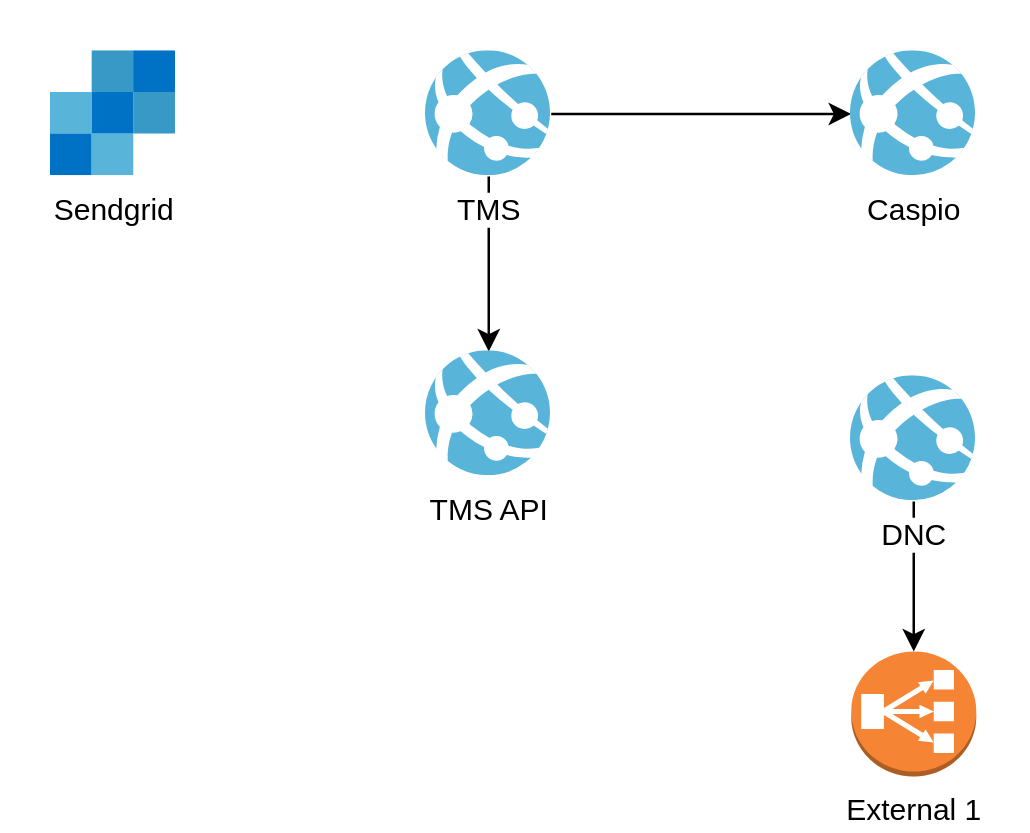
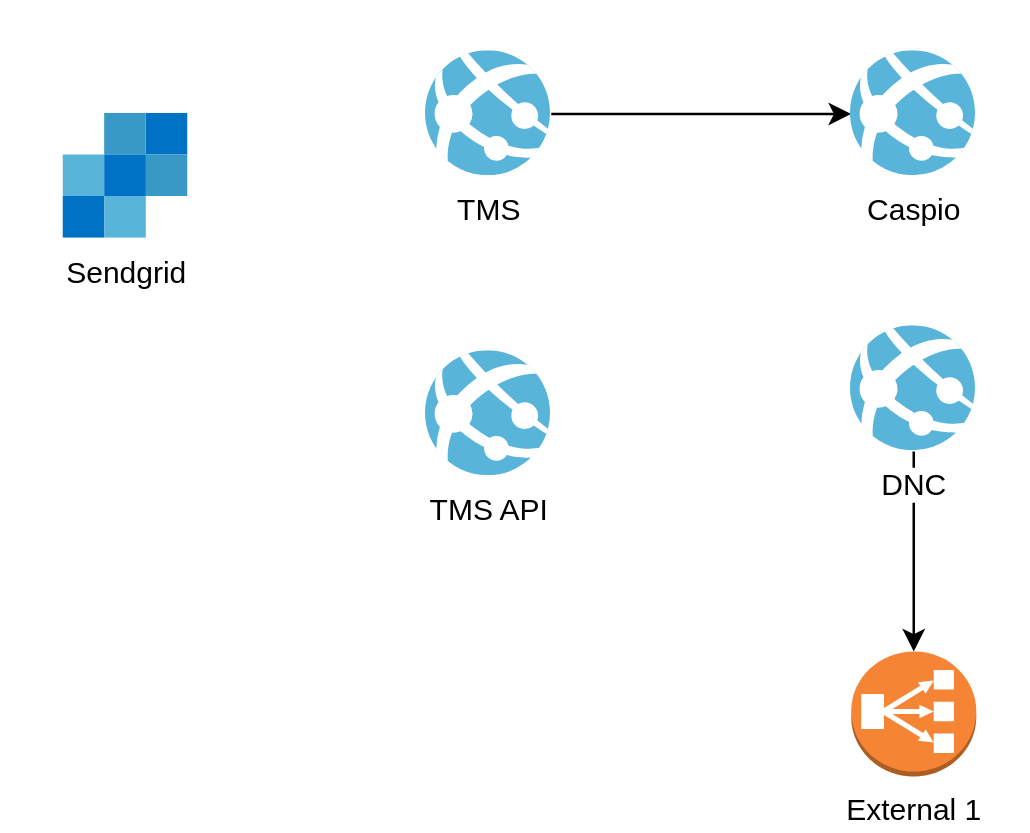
node "Sendgrid": moved (114, 114) -> (126, 176)
edge "TMS" -> "TMS API": removed
node "DNC": moved (914, 439) -> (914, 389)
